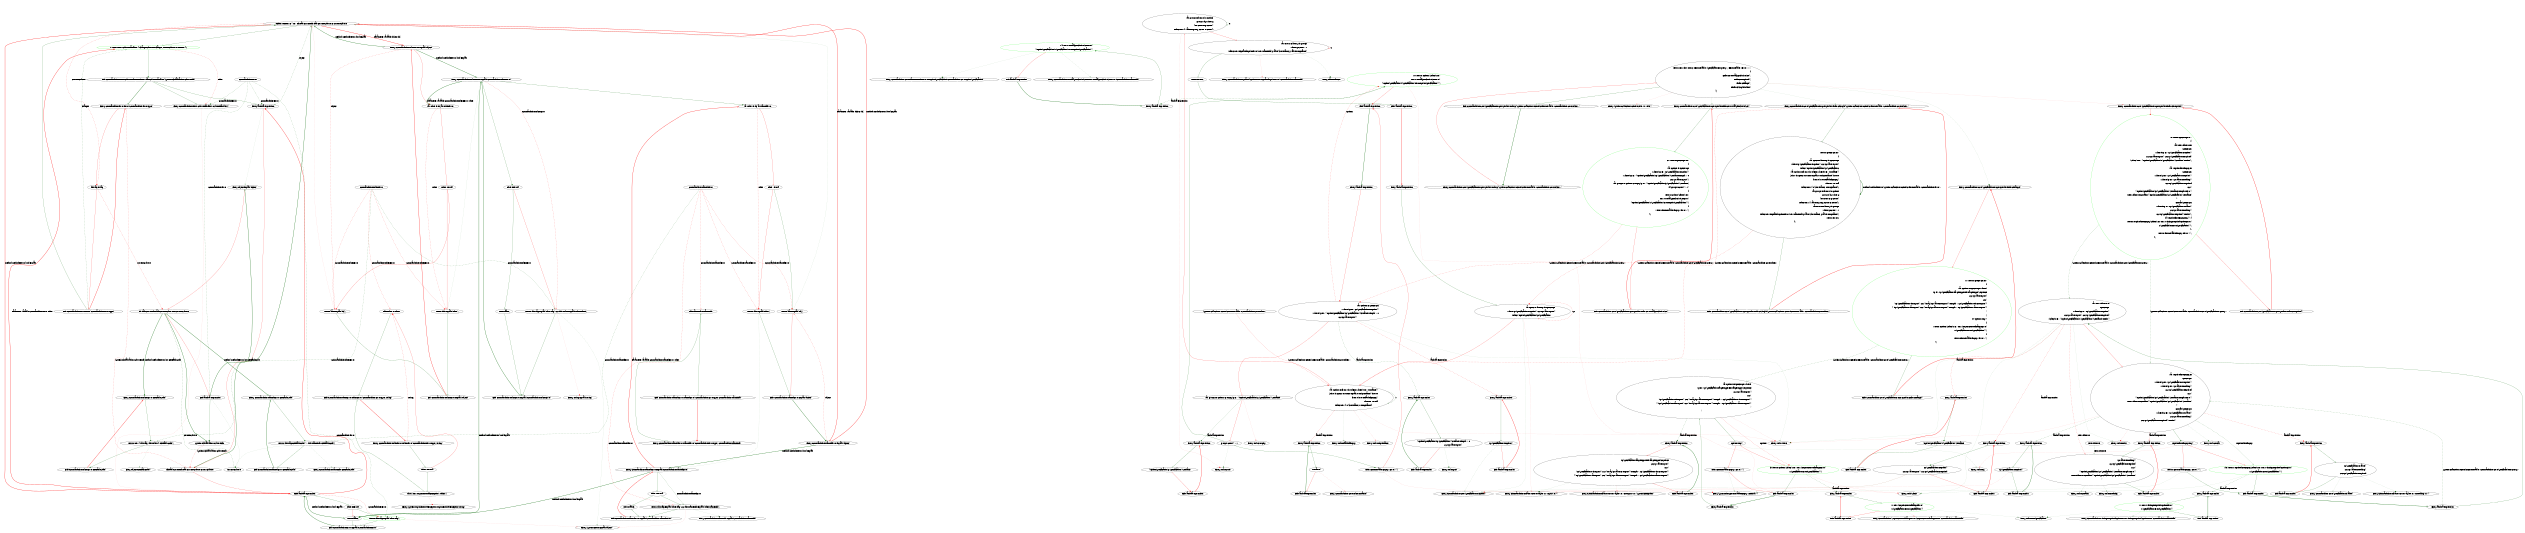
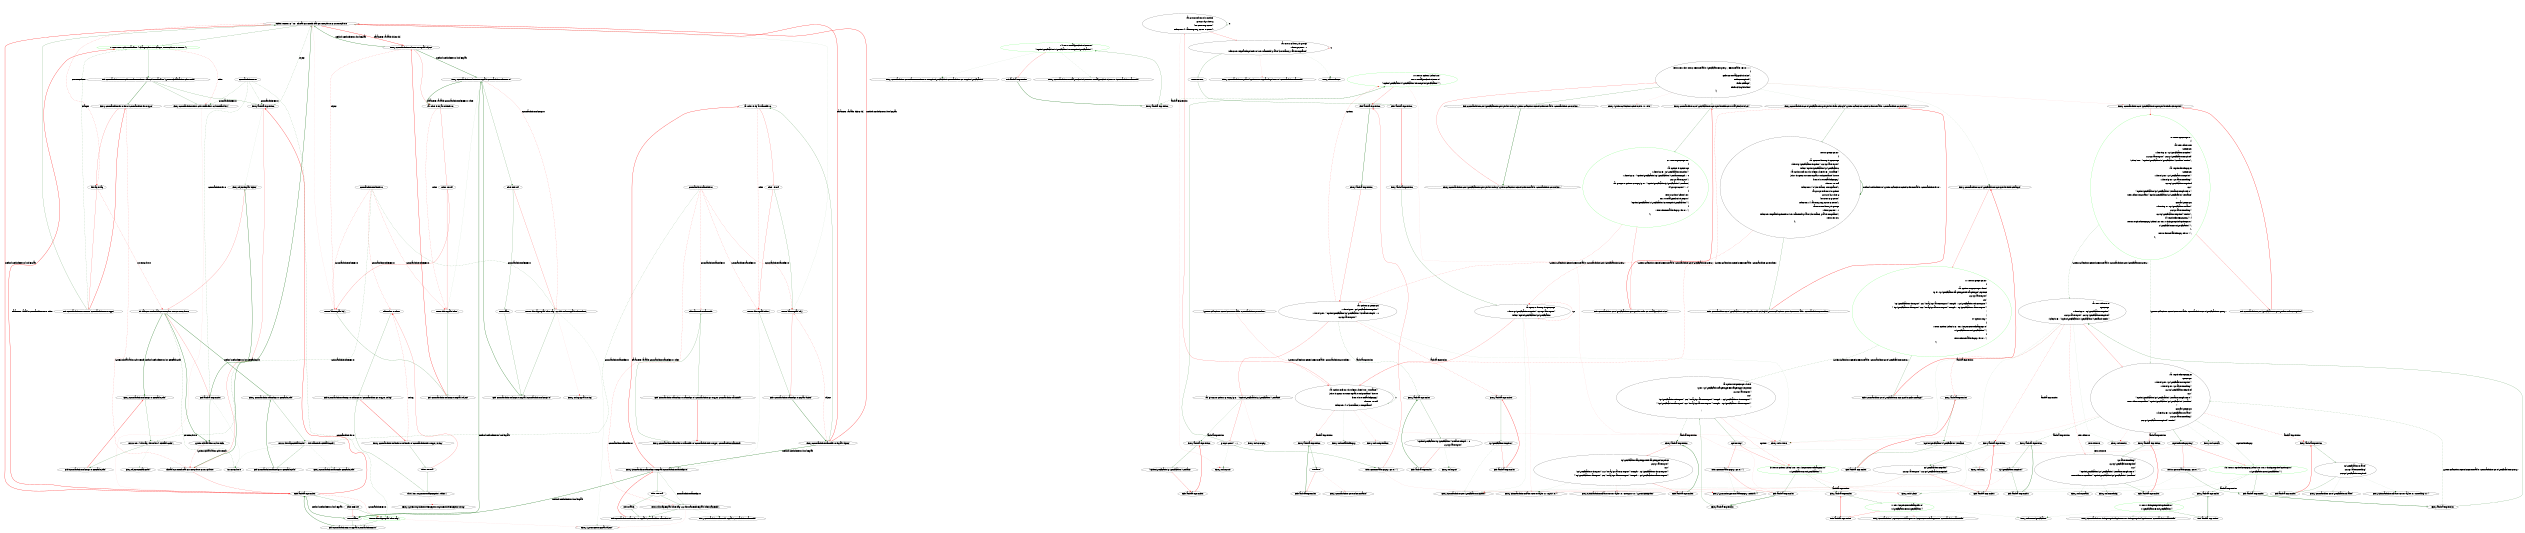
edge "Entry CommandLine.TokenError.Equals(CommandLine.TokenError)" -> "var other = obj as NamedError": now "Entry CommandLine.NamedError.Equals(object)" -> "var other = obj as NamedError"
